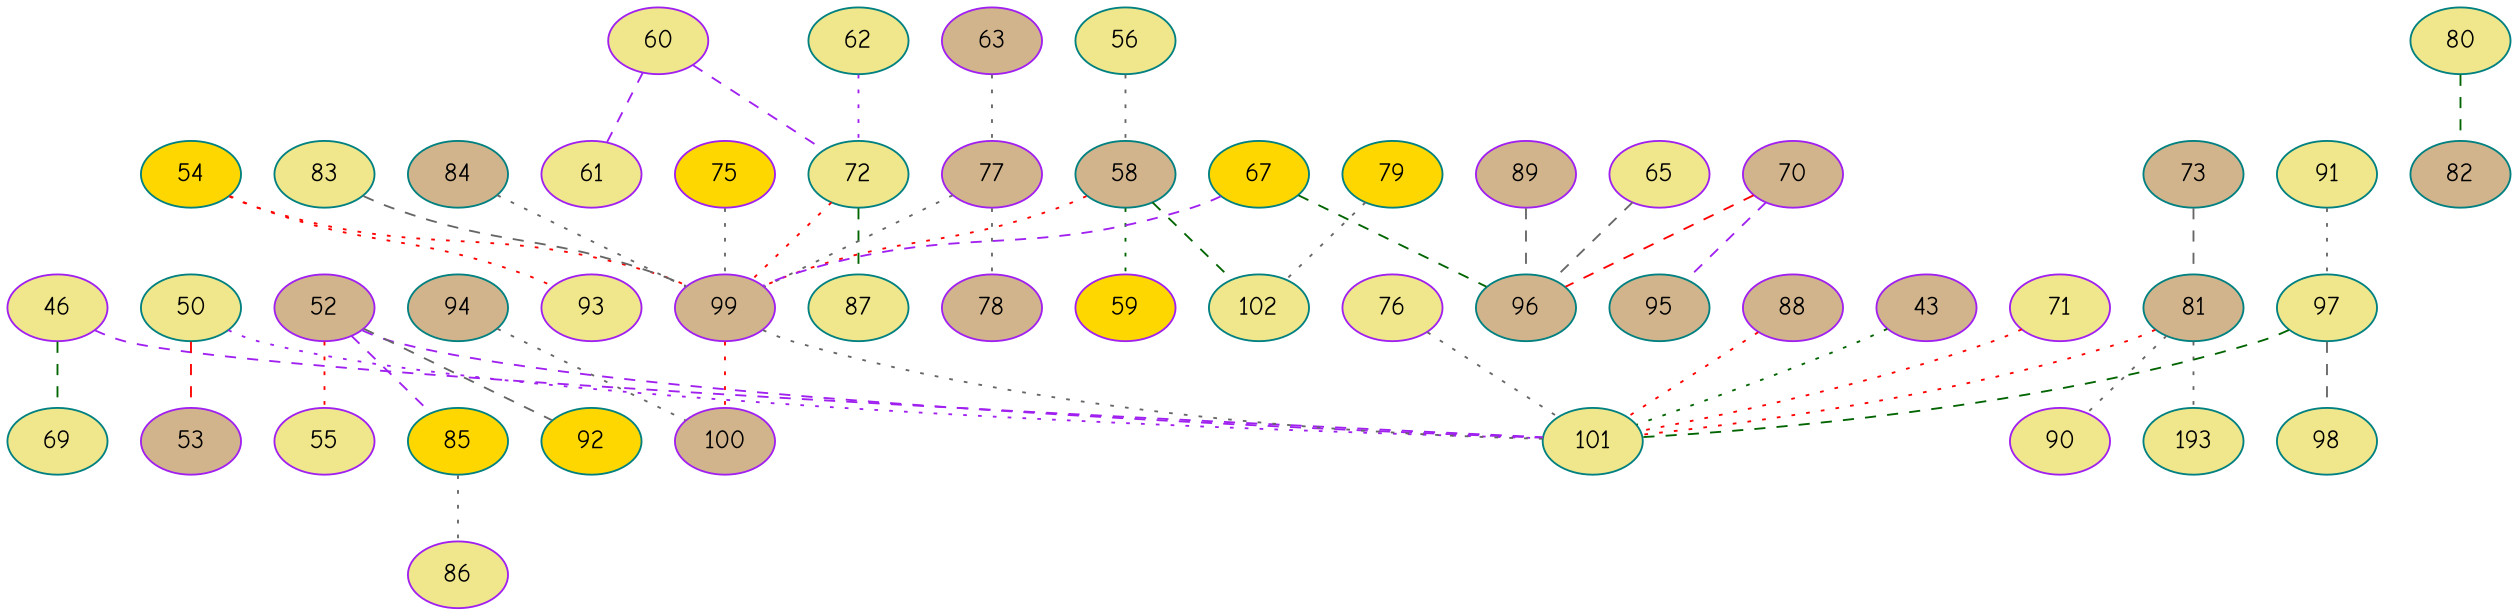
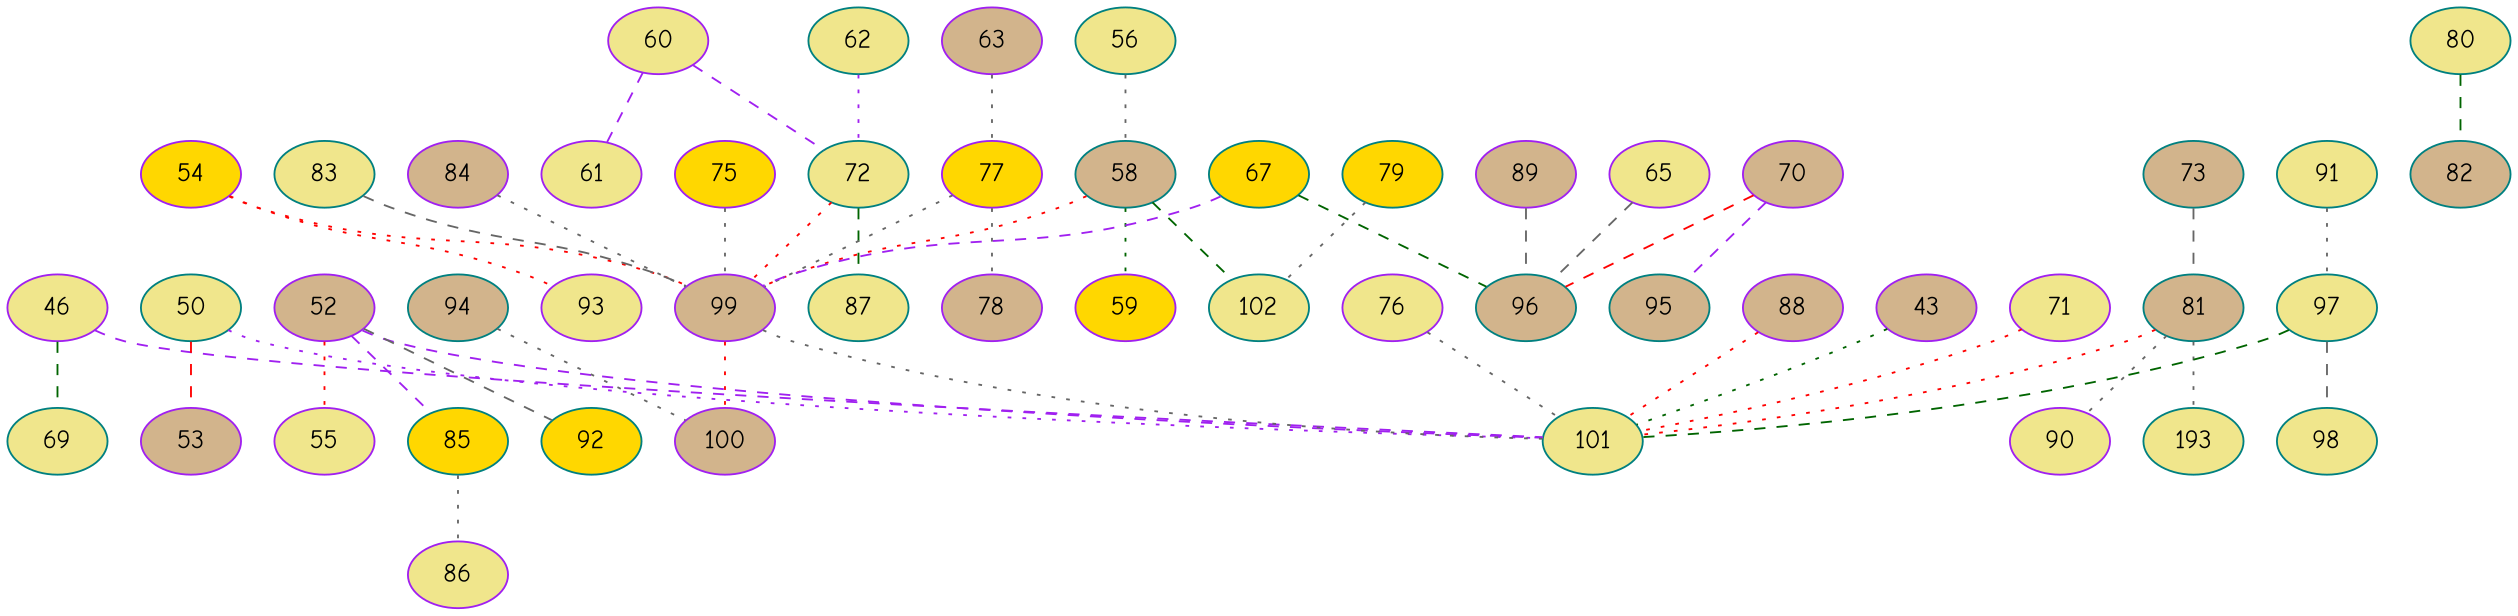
node "54": color teal -> purple
node "84": color teal -> purple
node "77": fillcolor tan -> gold
